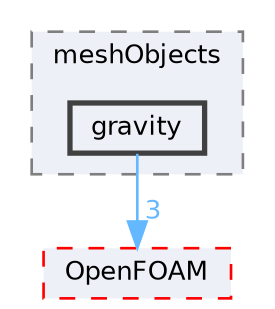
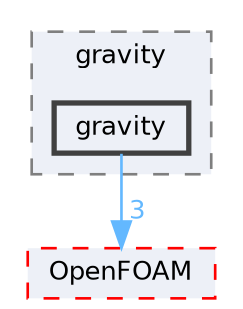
cluster "meshObjects": label "meshObjects" -> "gravity"
